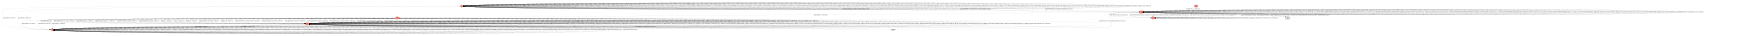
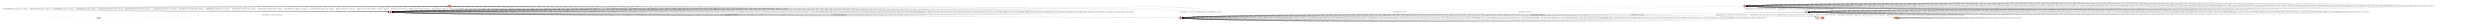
node "s4": fillcolor salmon -> lightgrey
edge "s4" -> "s0": now "s4" -> "s13"
node "s2": shape ellipse -> diamond
